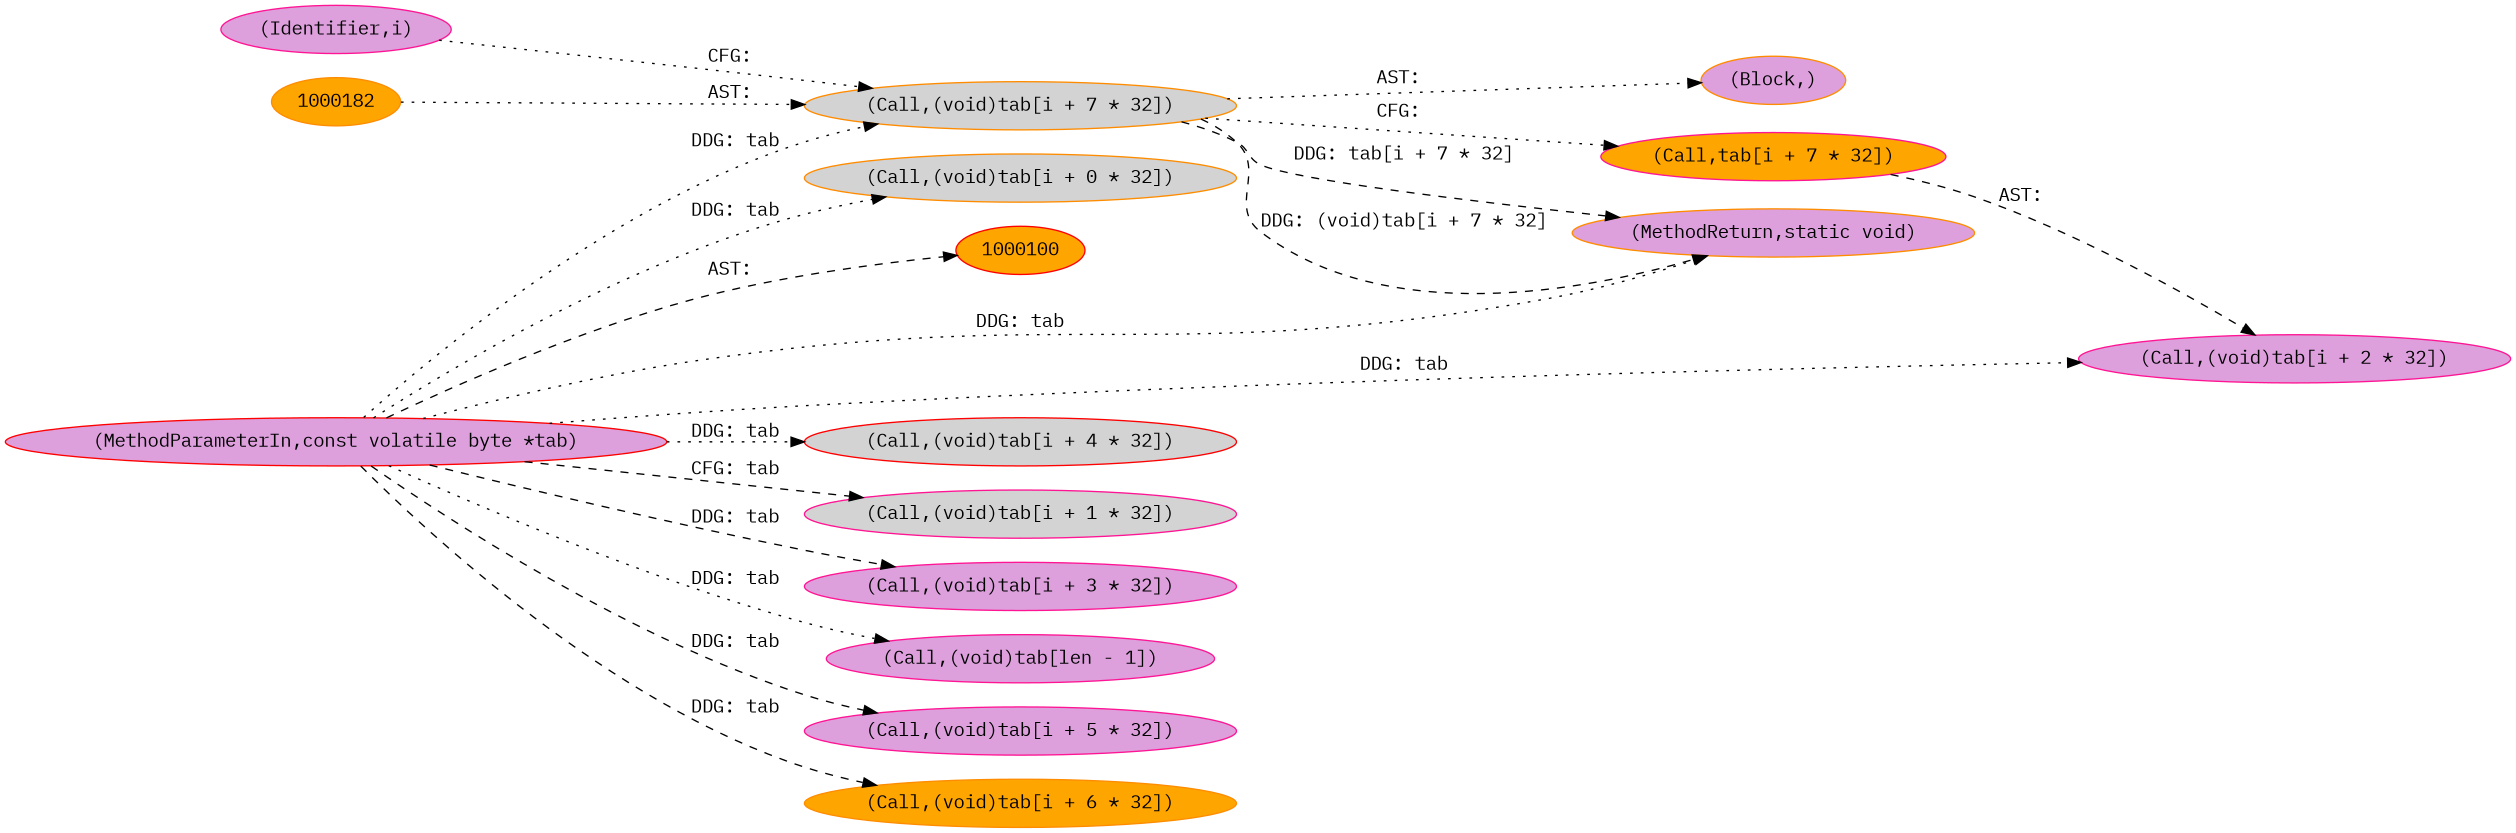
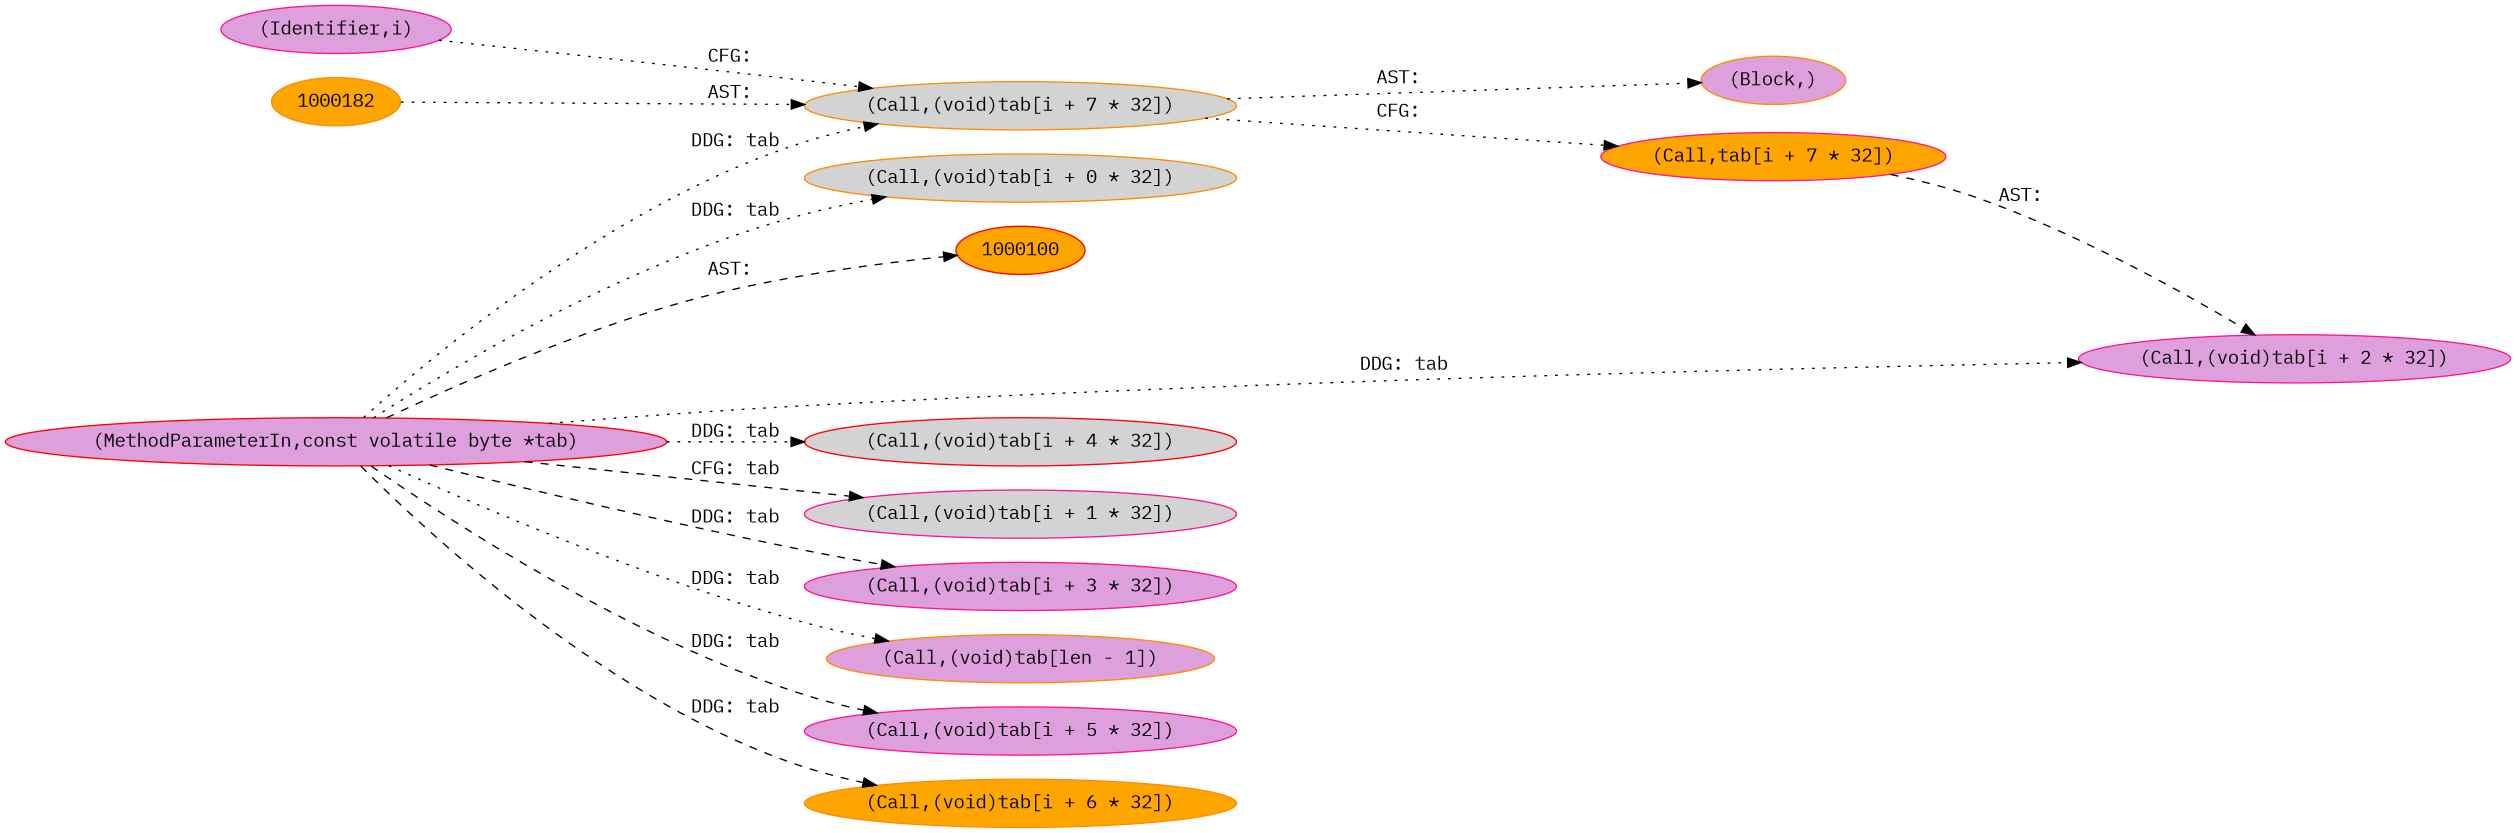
node "(MethodReturn,static void)": removed
node "(Call,(void)tab[len - 1])": color deeppink -> darkorange
